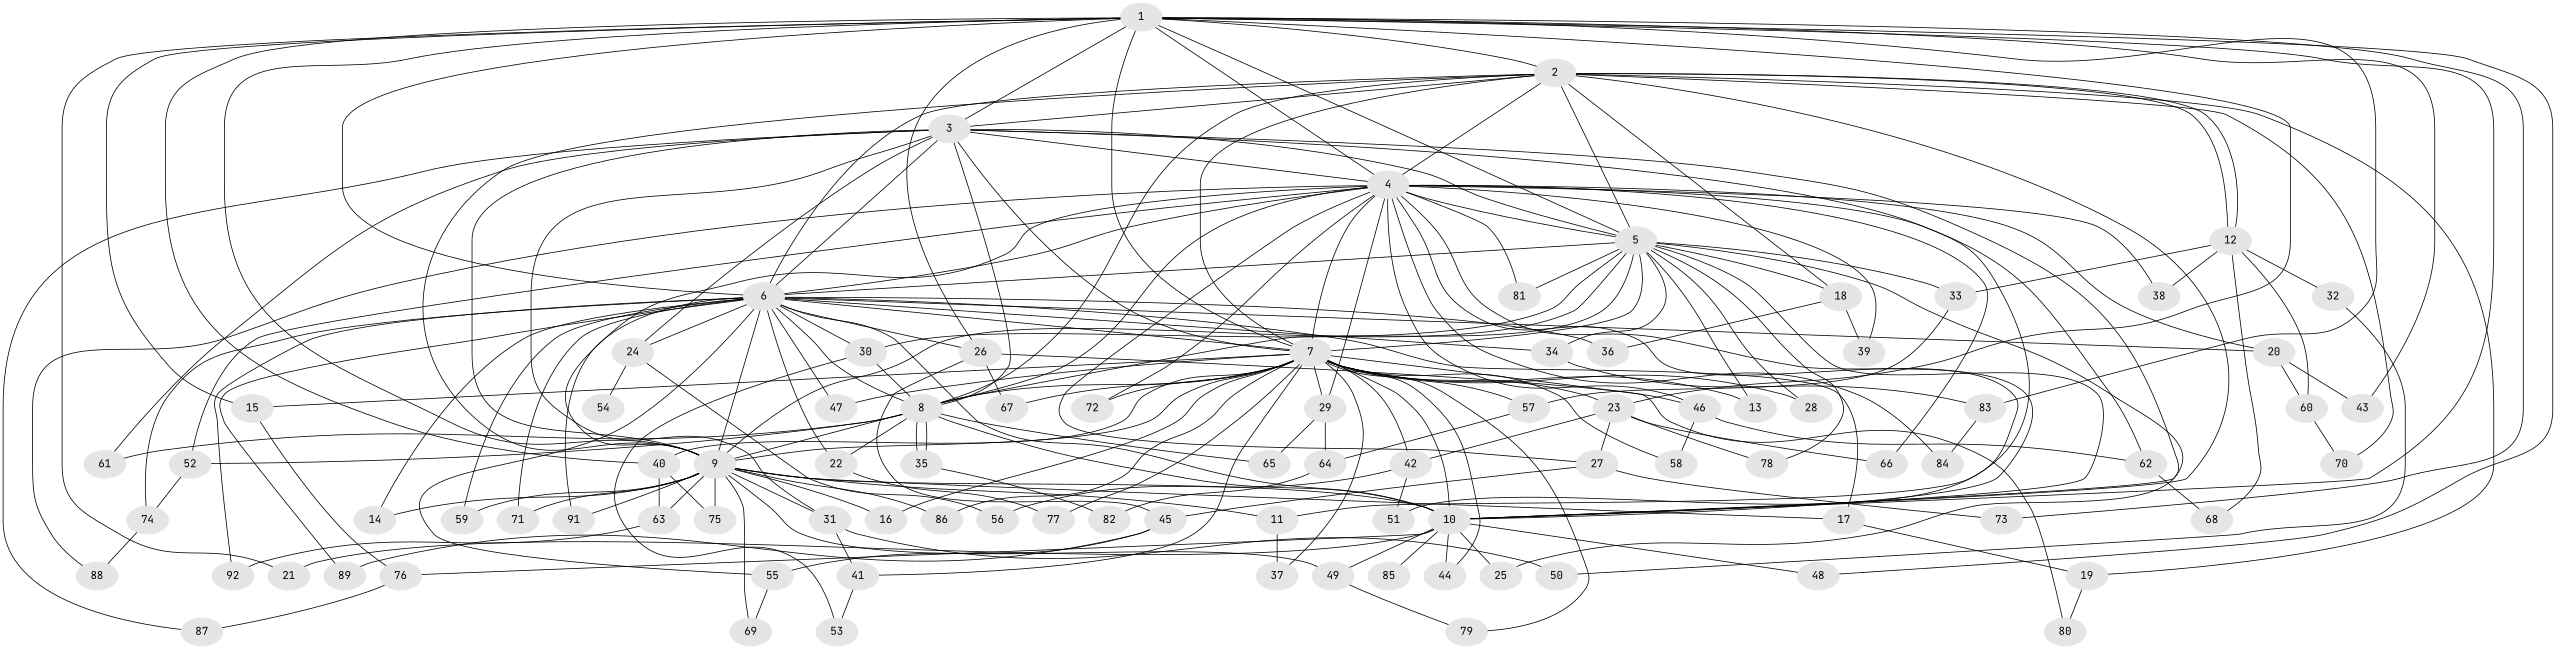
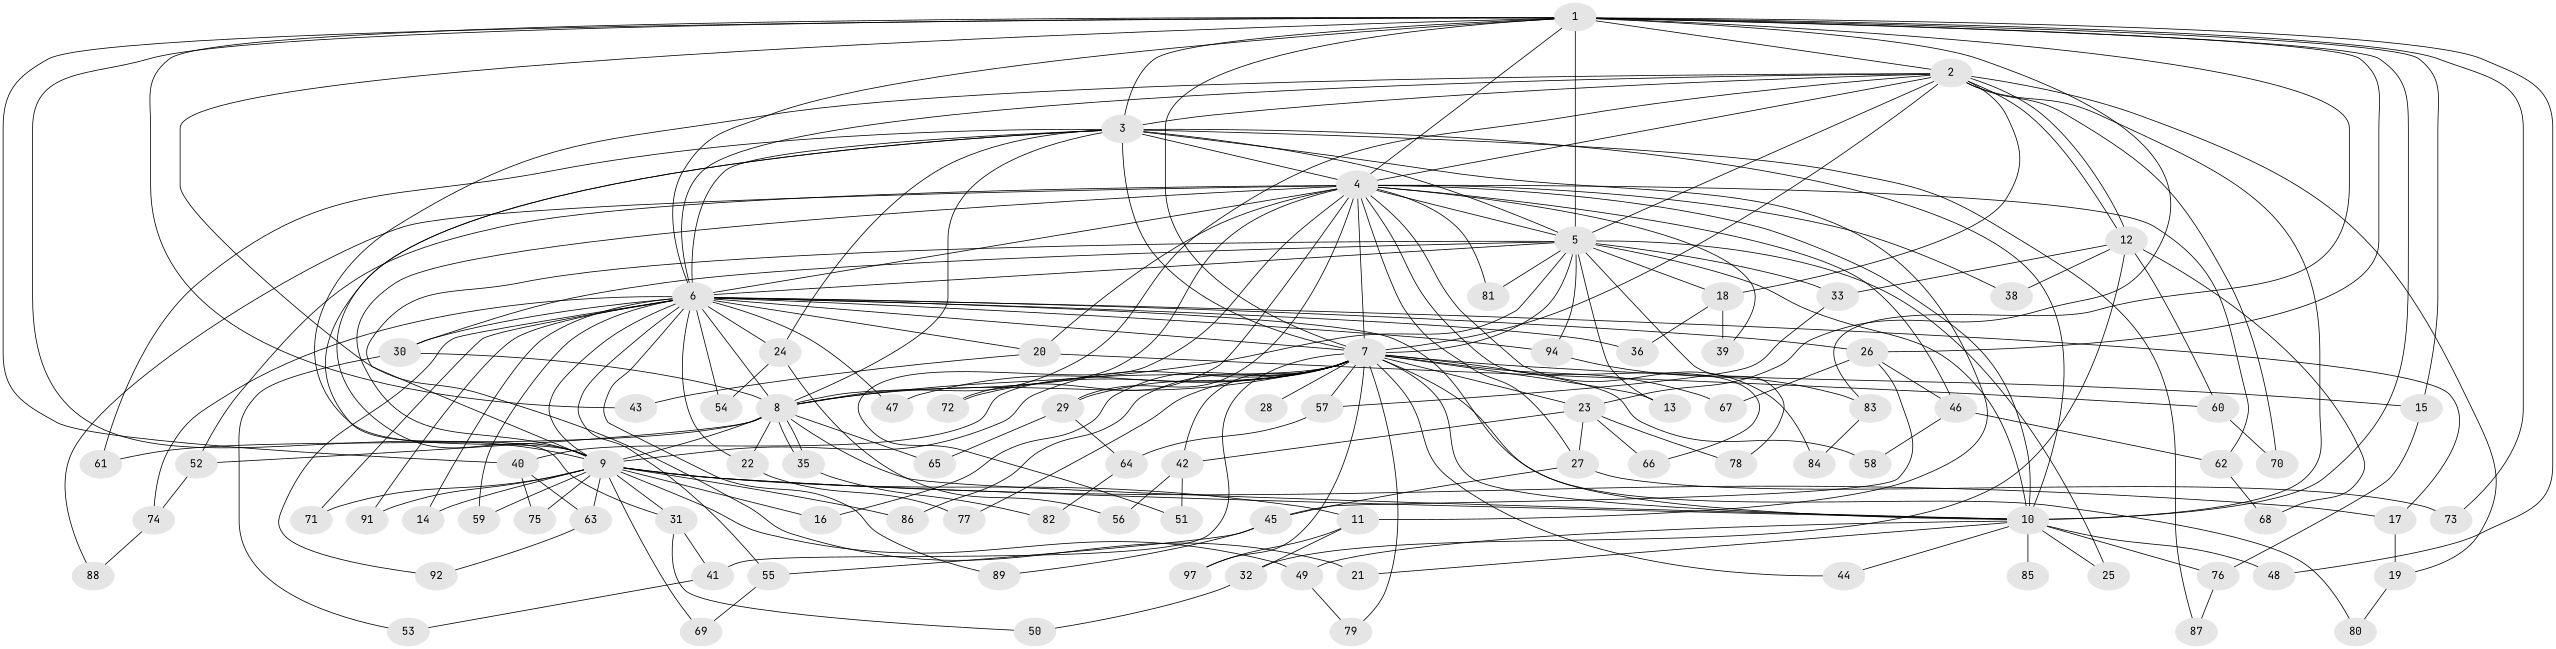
edge "5" -- "28": removed
edge "6" -- "54": added
node "34": label "34" -> "94"
edge "11" -- "32": added
node "37": label "37" -> "97"
